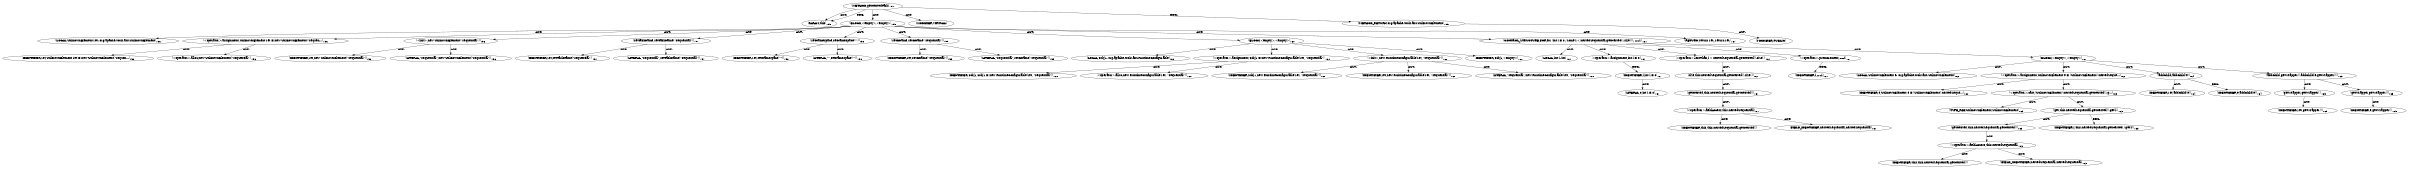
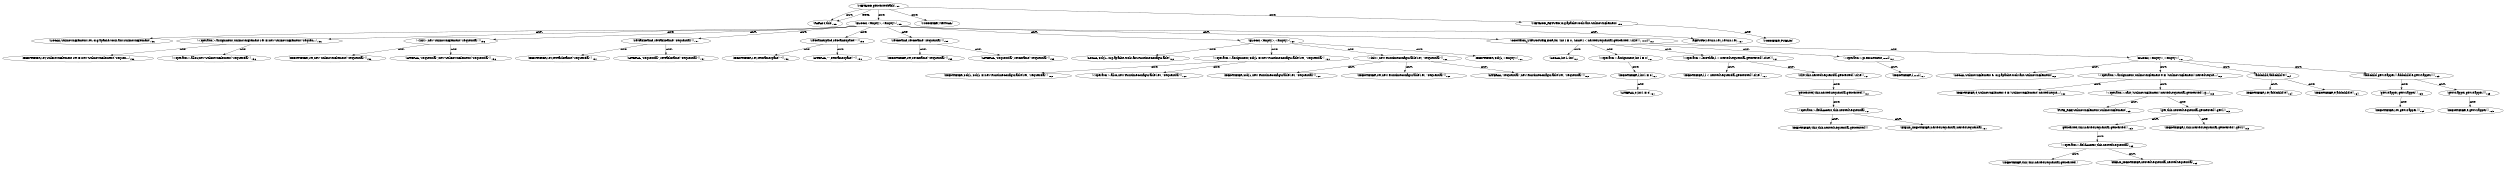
edge "(METHOD,getNestedTask)" -> "(METHOD_RETURN,org.apache.tools.ant.UnknownElement)": label "DDG: " -> "AST: "
edge "(<operator>.assignment,int i = 0)" -> "(IDENTIFIER,i,int i = 0)": label "DDG: " -> "AST: "
edge "(<operator>.preIncrement,++i)" -> "(IDENTIFIER,i,++i)": label "DDG: " -> "AST: "
node "(IDENTIFIER,i,i < nestedSequential.getNested().size())": added
edge "(addChild,addChild(e))" -> "(IDENTIFIER,e,addChild(e))": label "DDG: " -> "AST: "
edge "(get,this.nestedSequential.getNested().get(i))" -> "(IDENTIFIER,i,this.nestedSequential.getNested().get(i))": label "DDG: " -> "AST: "
